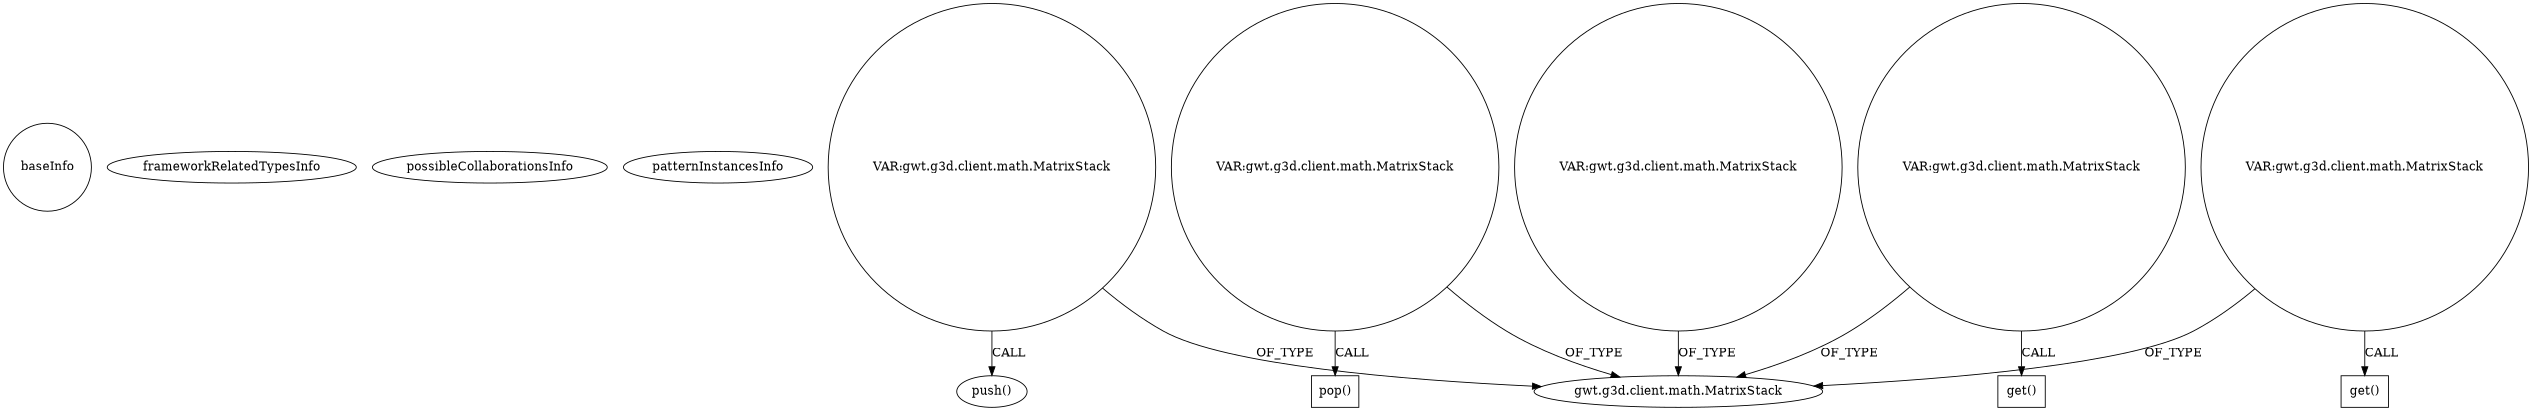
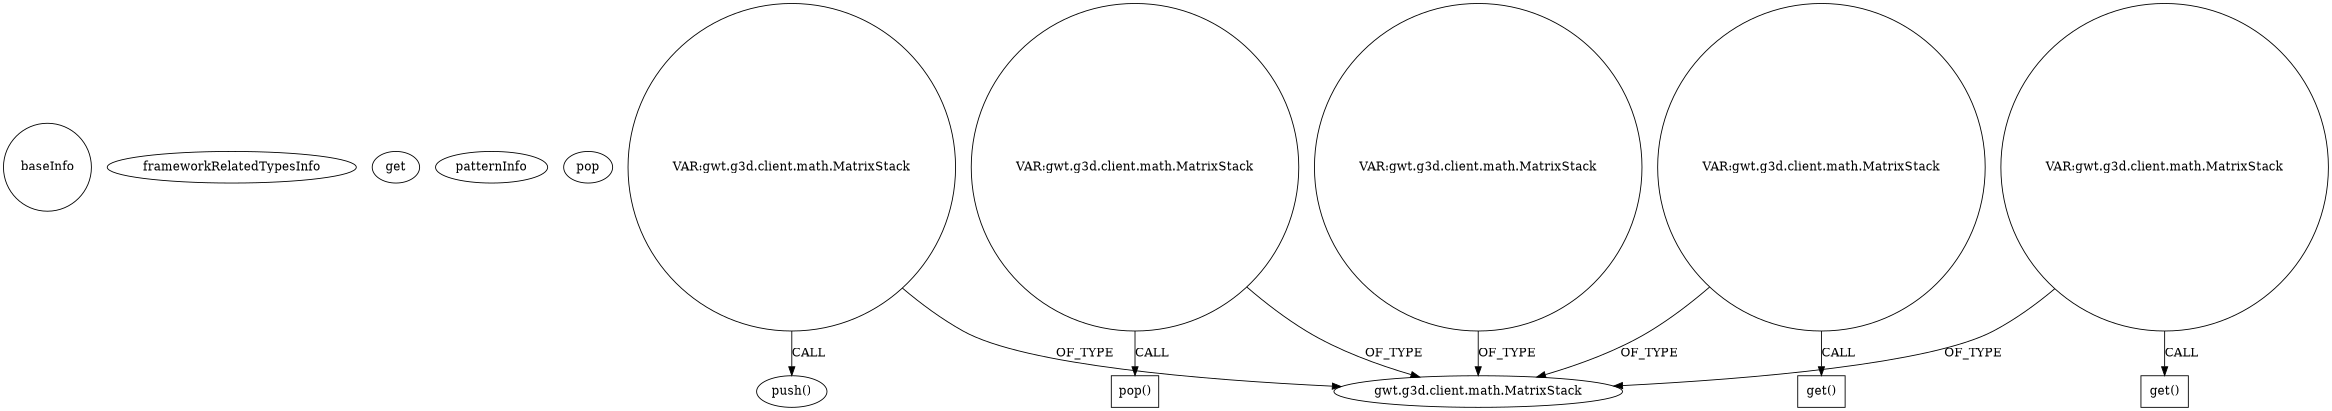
node "possibleCollaborationsInfo": label "possibleCollaborationsInfo" -> "get"
node "patternInfo": added
node "patternInstancesInfo": label "patternInstancesInfo" -> "pop"
